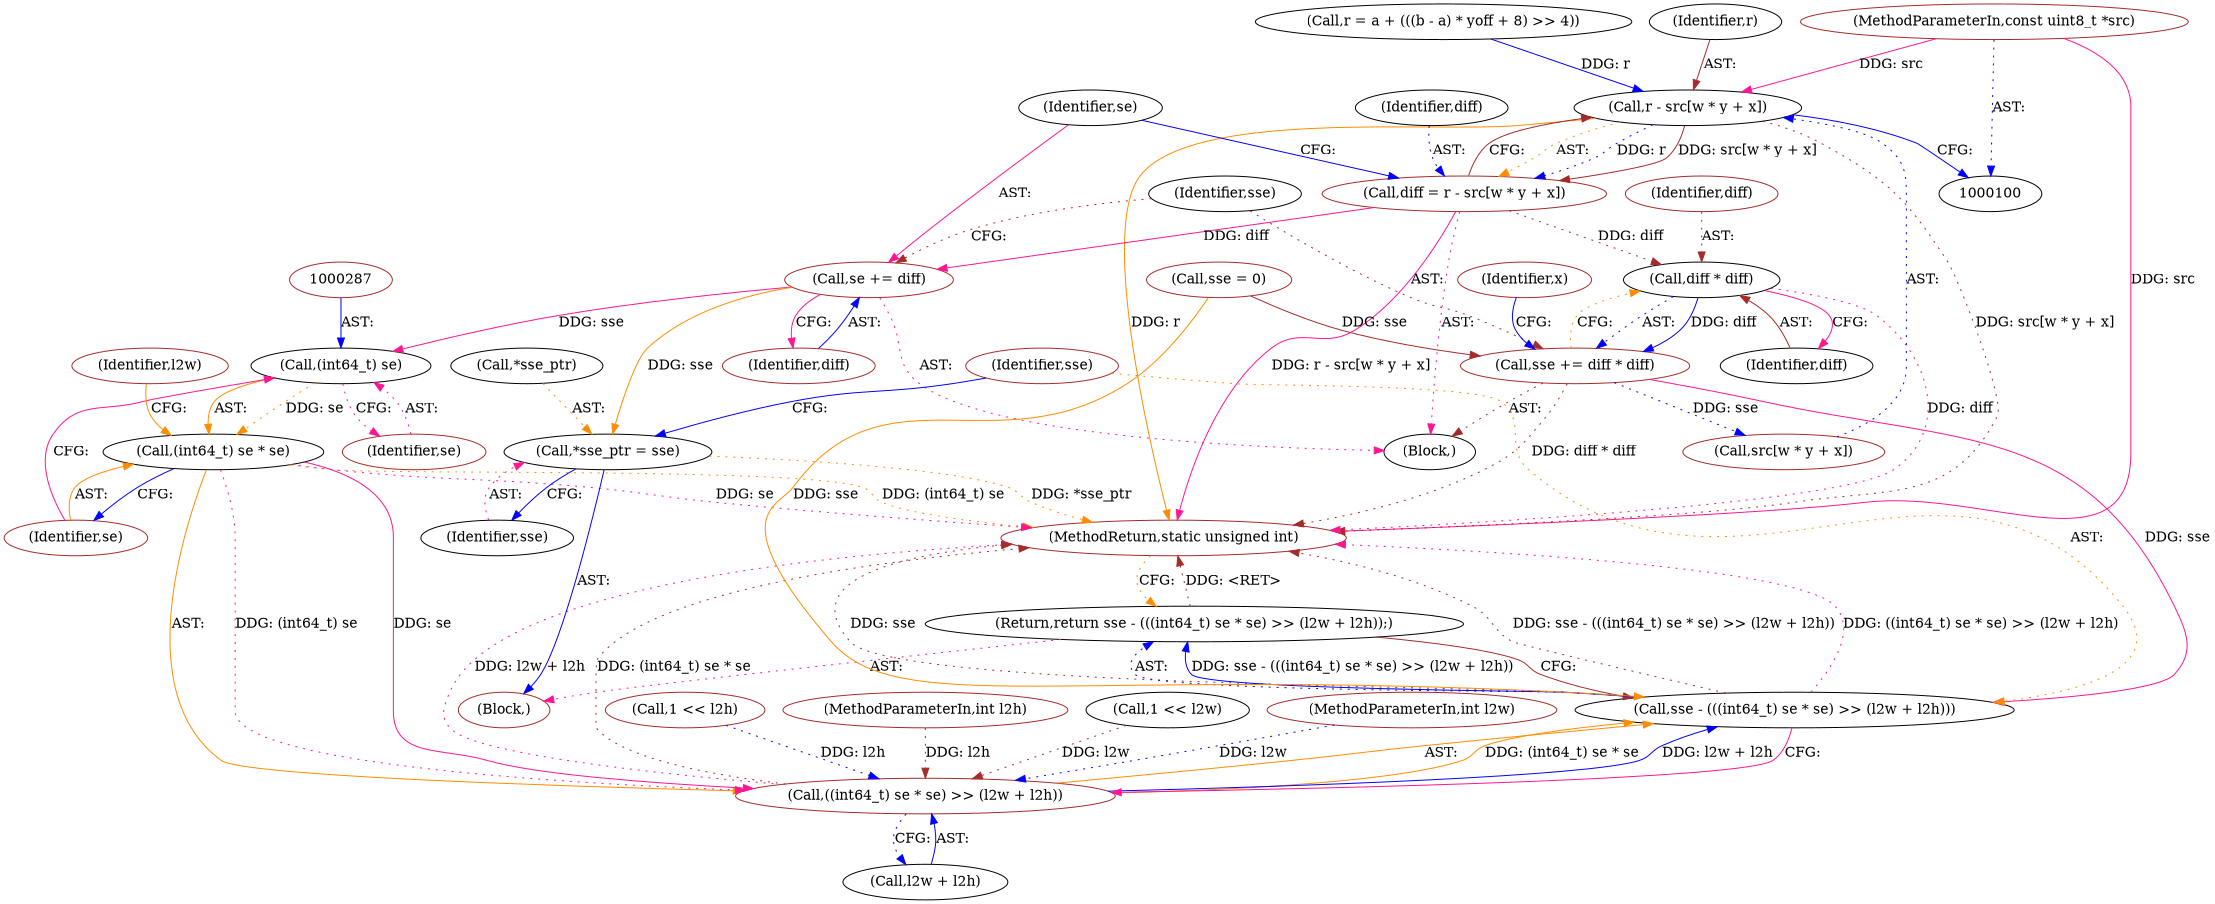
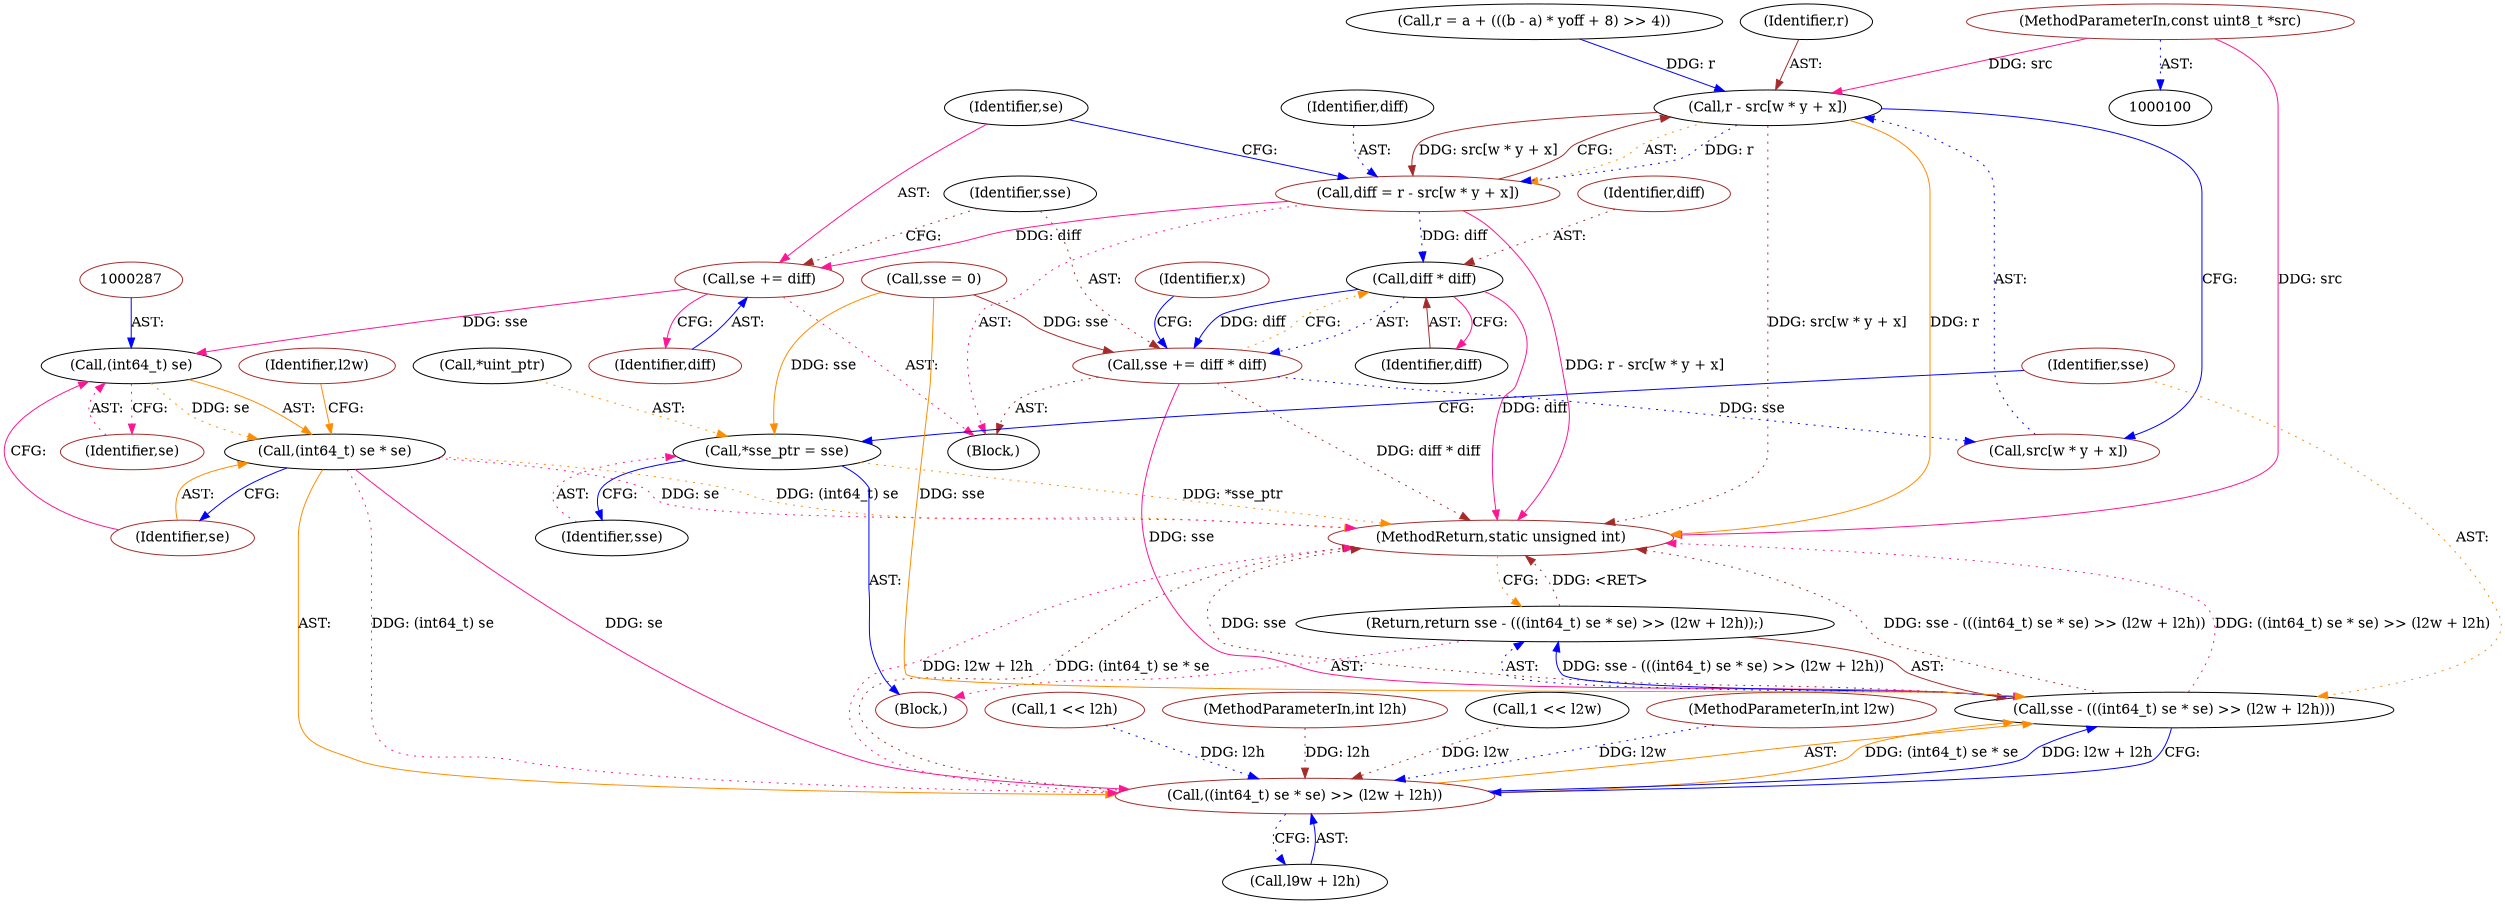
edge "(Call,r - src[w * y + x])" -> "1000100": now "(Call,r - src[w * y + x])" -> "(Call,src[w * y + x])"
edge "(Call,diff = r - src[w * y + x])" -> "(Call,diff * diff)": color brown -> blue
edge "(Call,se += diff)" -> "(Call,*sse_ptr = sse)": now "(Call,sse = 0)" -> "(Call,*sse_ptr = sse)"
node "(Call,*sse_ptr)": label "(Call,*sse_ptr)" -> "(Call,*uint_ptr)"
edge "(Call,diff * diff)" -> "(MethodReturn,static unsigned int)": style dotted -> solid
edge "(Return,return sse - (((int64_t) se * se) >> (l2w + l2h));)" -> "(Call,sse - (((int64_t) se * se) >> (l2w + l2h)))": label "CFG: " -> "AST: "
edge "(Call,sse - (((int64_t) se * se) >> (l2w + l2h)))" -> "(Call,((int64_t) se * se) >> (l2w + l2h))": color deeppink -> blue
node "(Call,l2w + l2h)": label "(Call,l2w + l2h)" -> "(Call,l9w + l2h)"
